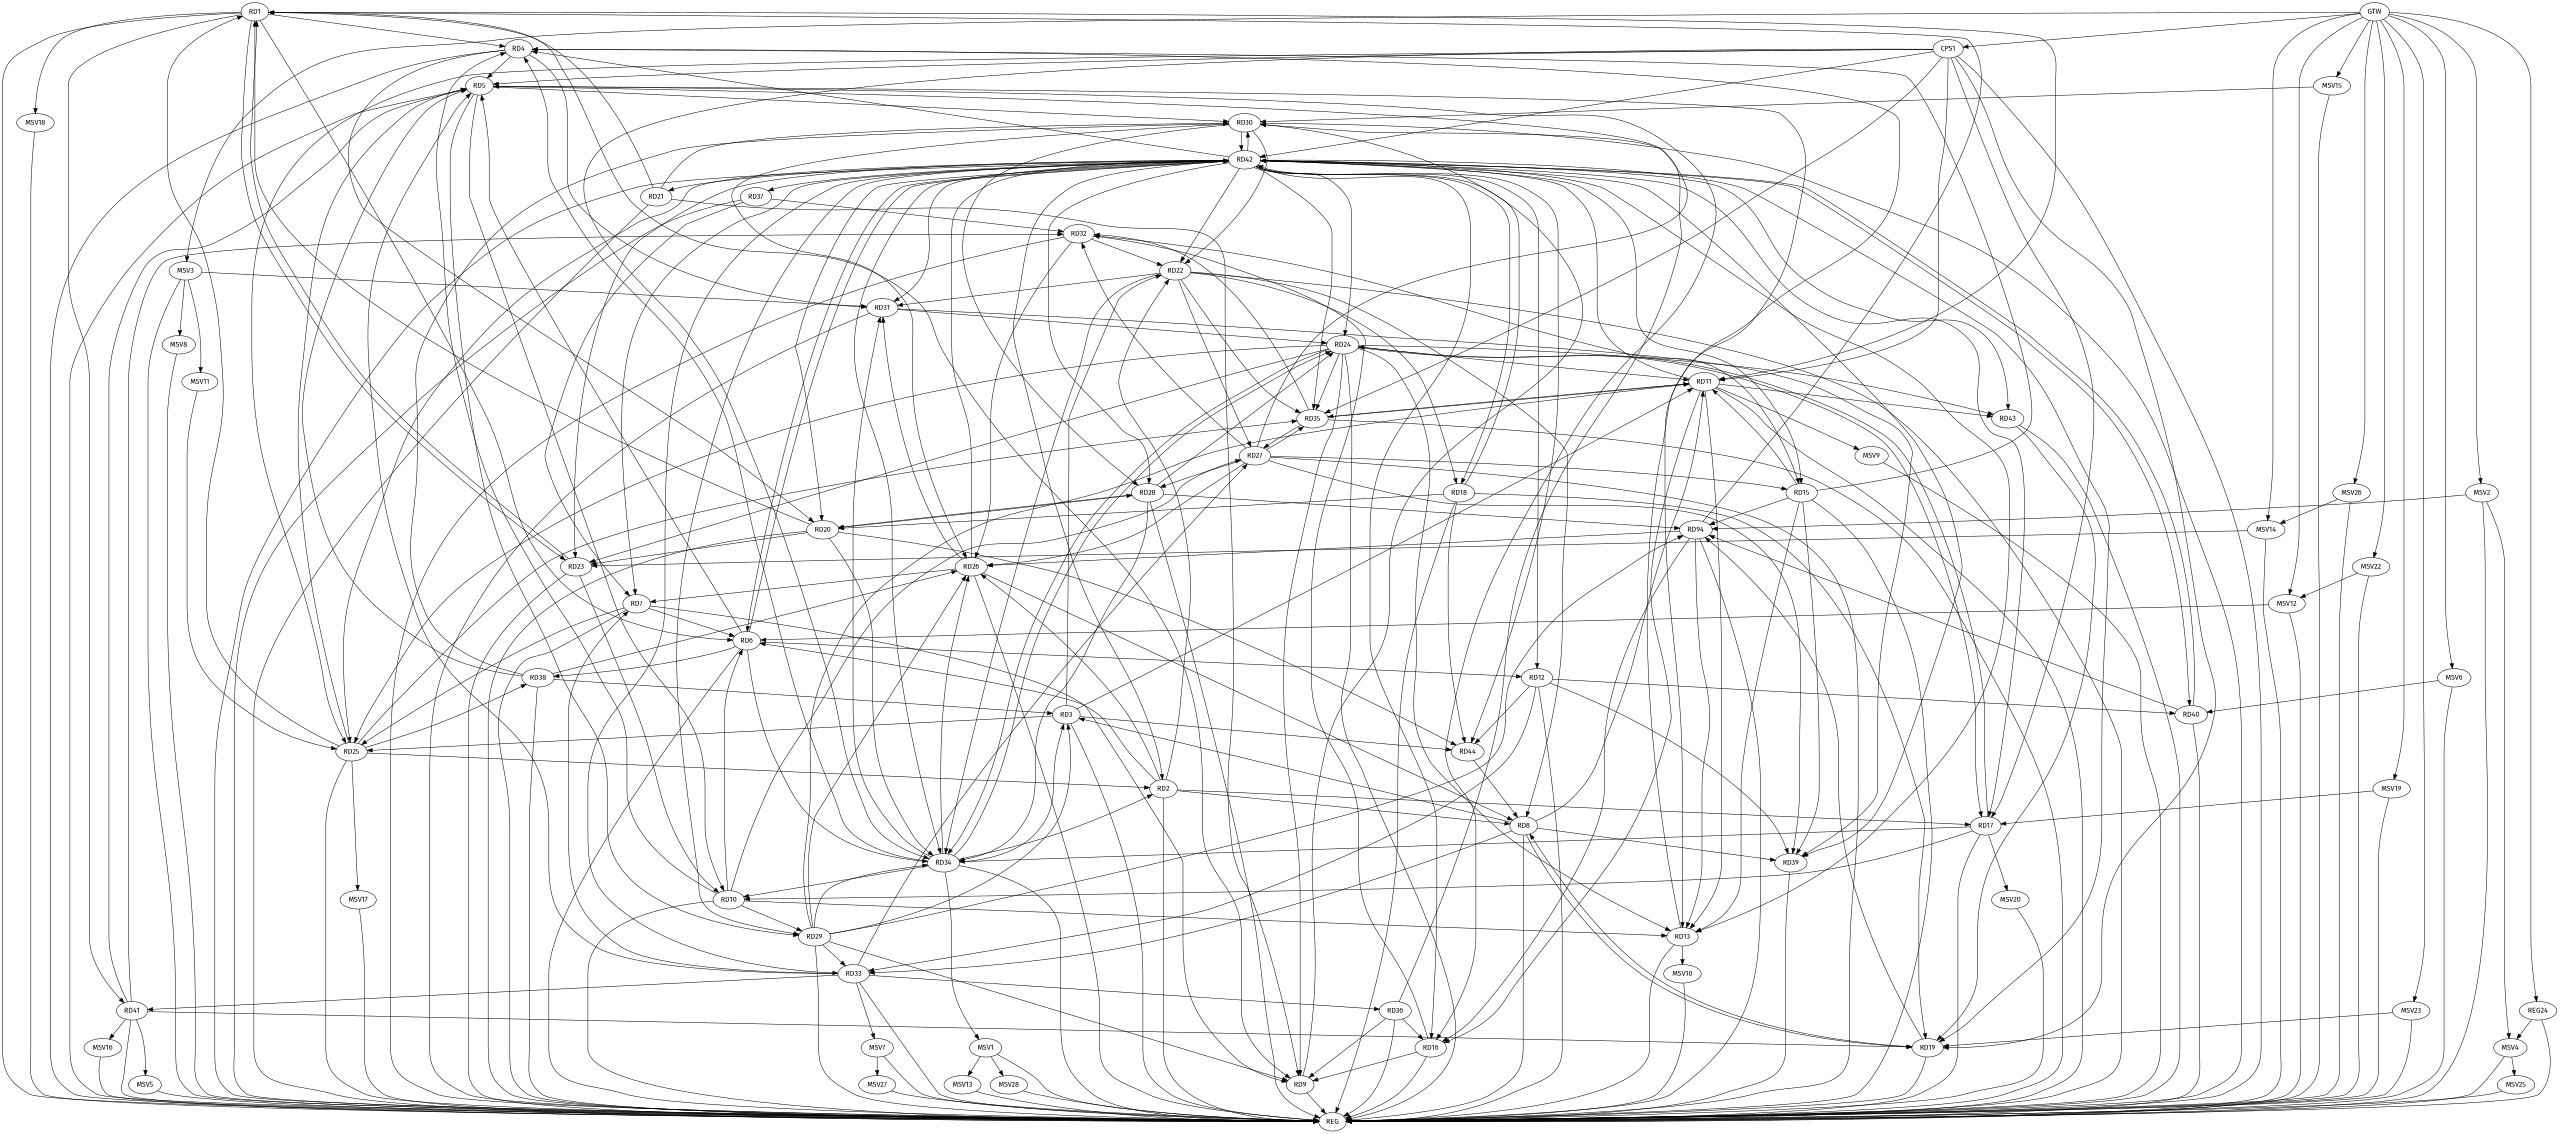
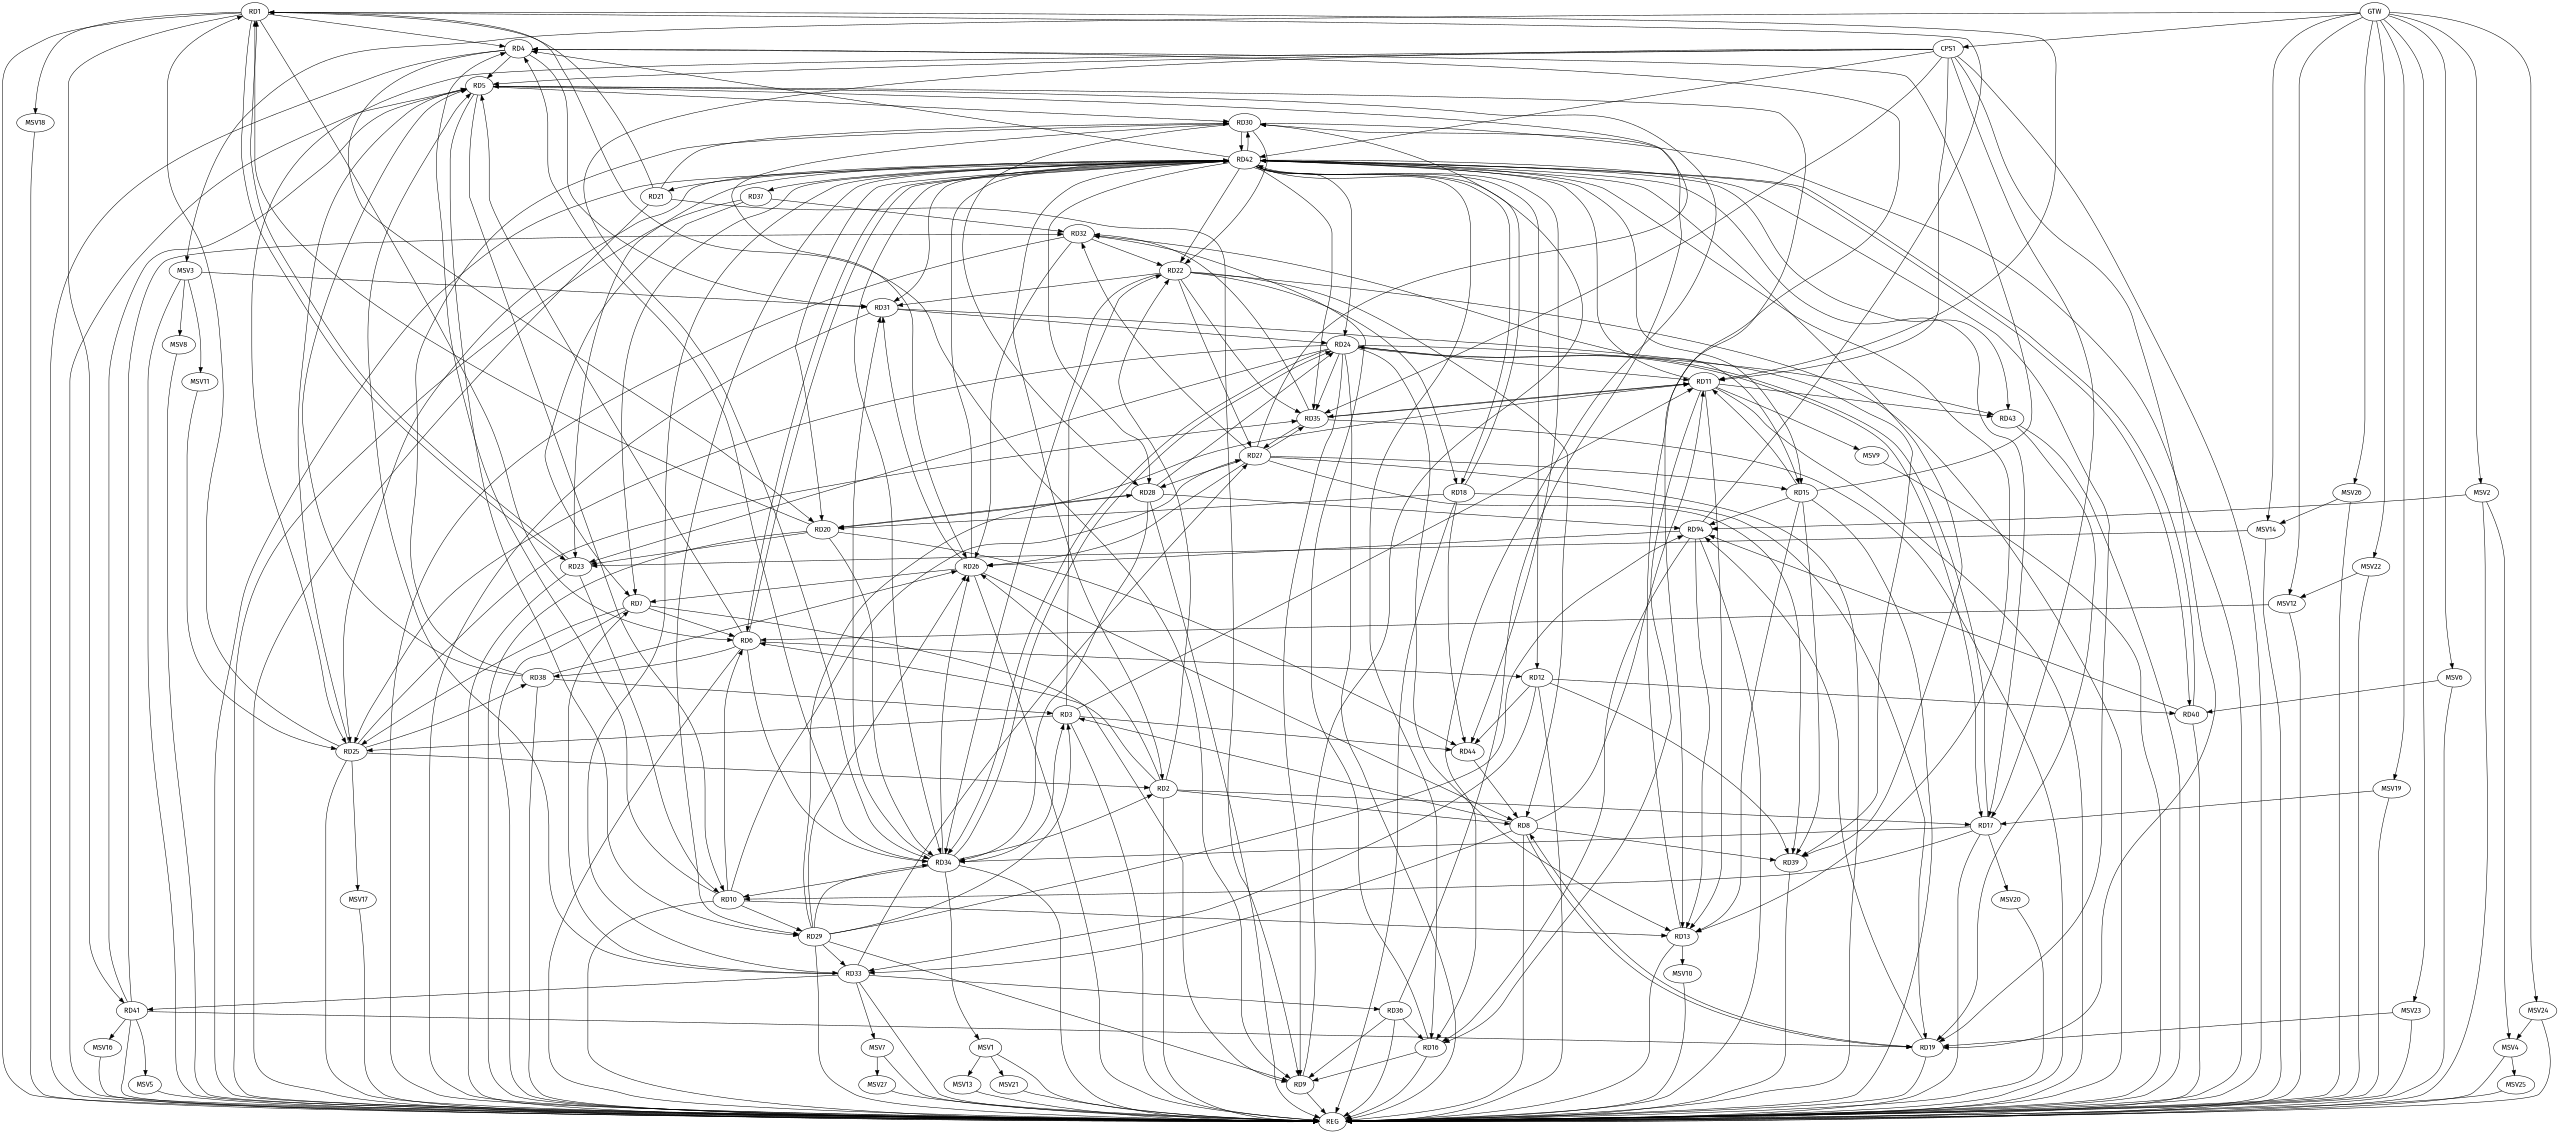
node "MSV15": removed
node "REG24": label "REG24" -> "MSV24"
node "MSV28": label "MSV28" -> "MSV21"
